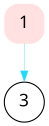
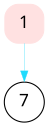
node "3": label "3" -> "7"
